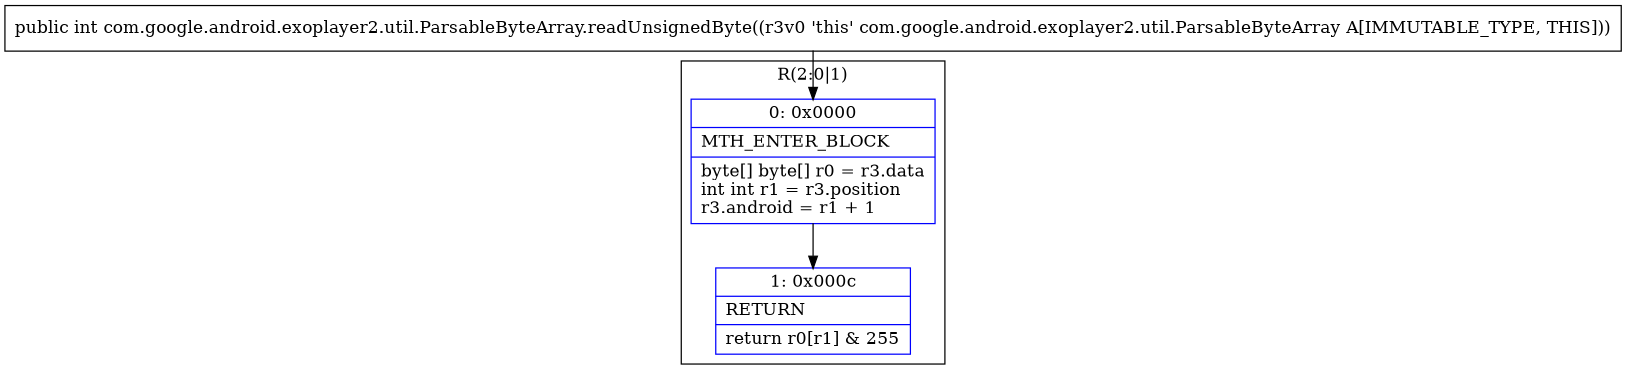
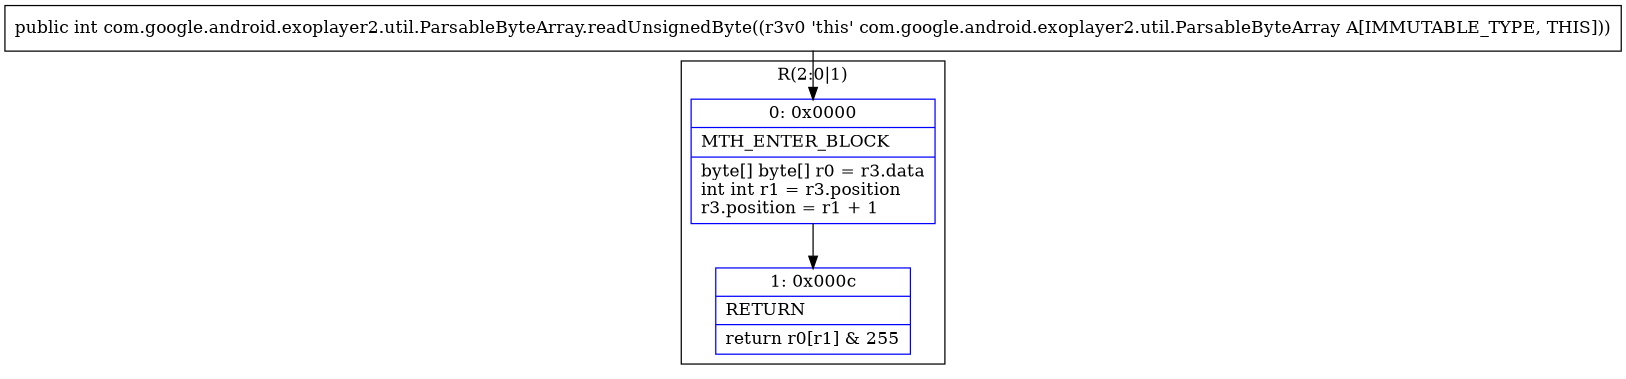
node "0: 0x0000": text "r3.android = r1 + 1" -> "r3.position = r1 + 1"
